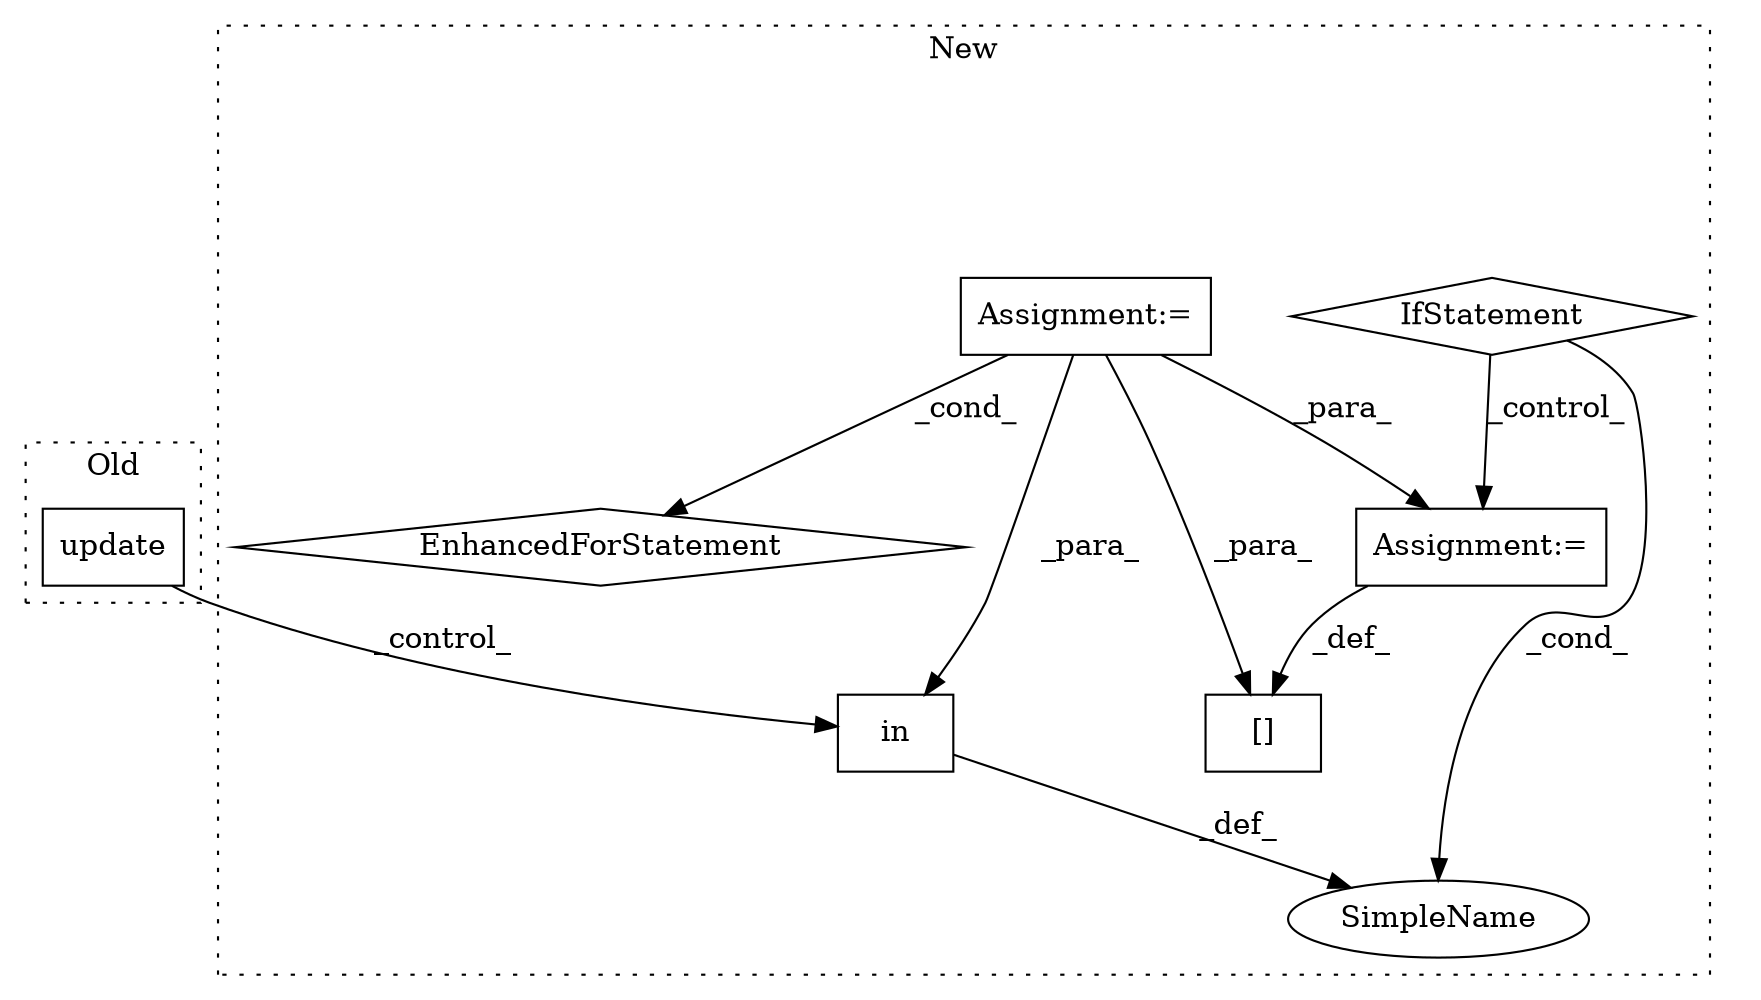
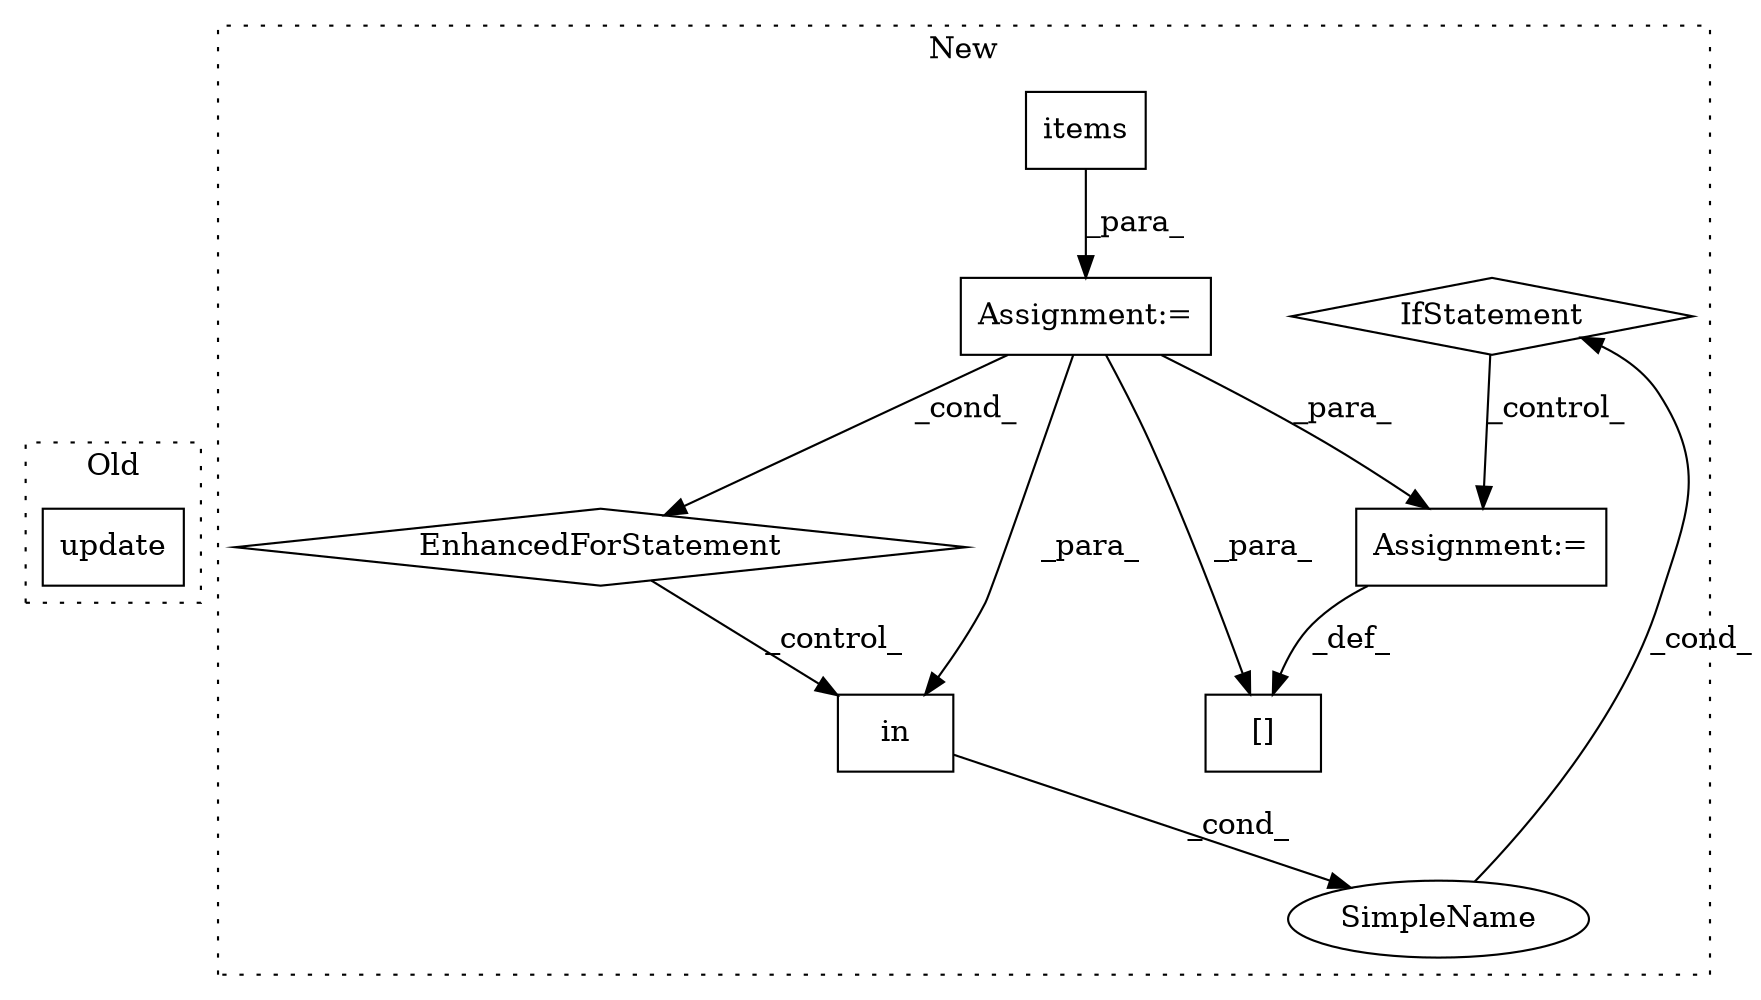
node "items": added
edge "IfStatement" -> "SimpleName": reversed
edge "update" -> "in": now "EnhancedForStatement" -> "in"
edge "in" -> "SimpleName": label "_def_" -> "_cond_"
